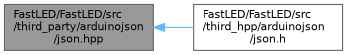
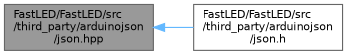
node "FastLED/FastLED/src /third_hpp/arduinojson /json.h": label "FastLED/FastLED/src /third_hpp/arduinojson /json.h" -> "FastLED/FastLED/src /third_party/arduinojson /json.h"
